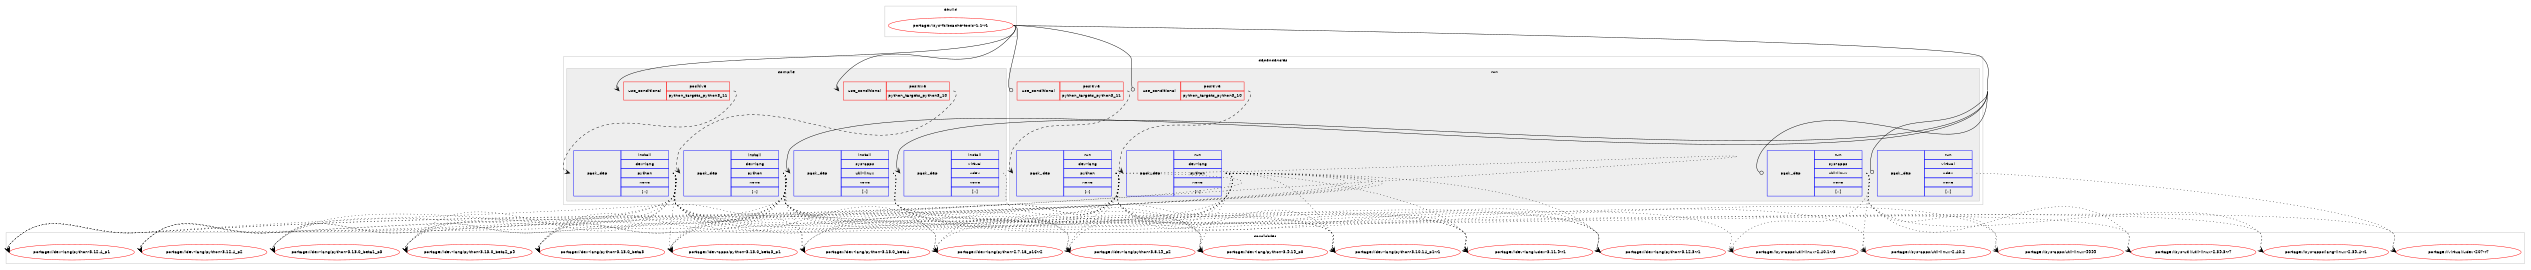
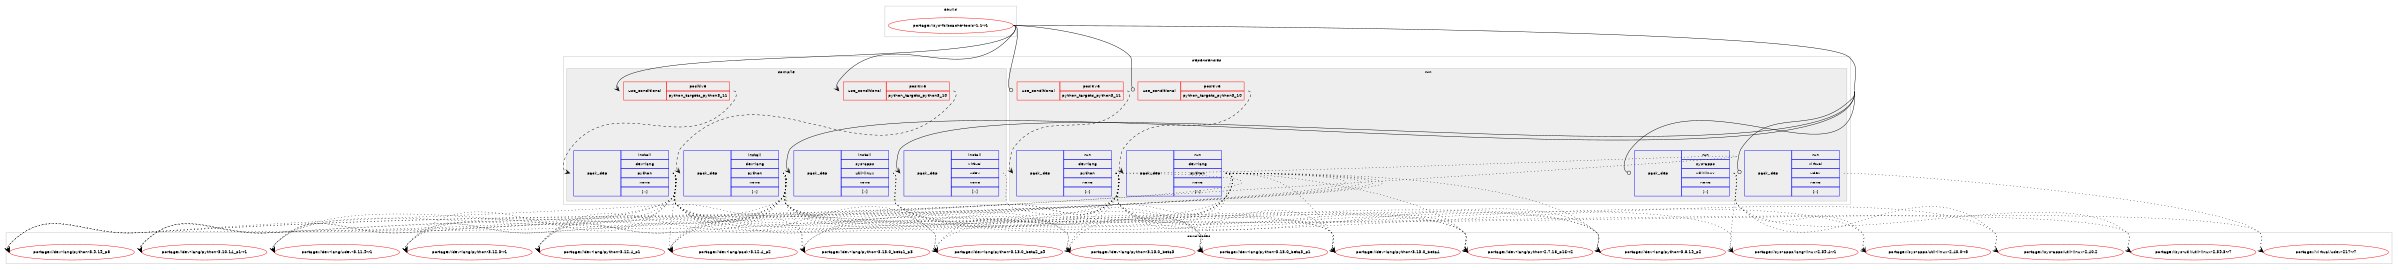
node "portage://dev-lang/python-3.12.4_p2": label "portage://dev-lang/python-3.12.4_p2" -> "portage://dev-lang/pack-3.12.4_p2"
node "portage://dev-apps/python-3.13.0_beta3_p1": label "portage://dev-apps/python-3.13.0_beta3_p1" -> "portage://dev-lang/python-3.13.0_beta3_p1"
node "portage://sys-apps/util-linux-2.40.1-r3": label "portage://sys-apps/util-linux-2.40.1-r3" -> "portage://sys-apps/util-linux-2.40.0-r3"
node "portage://sys-apps/util-linux-9999": removed
node "portage://virtual/udev-207-r7": label "portage://virtual/udev-207-r7" -> "portage://virtual/udev-217-r7"
